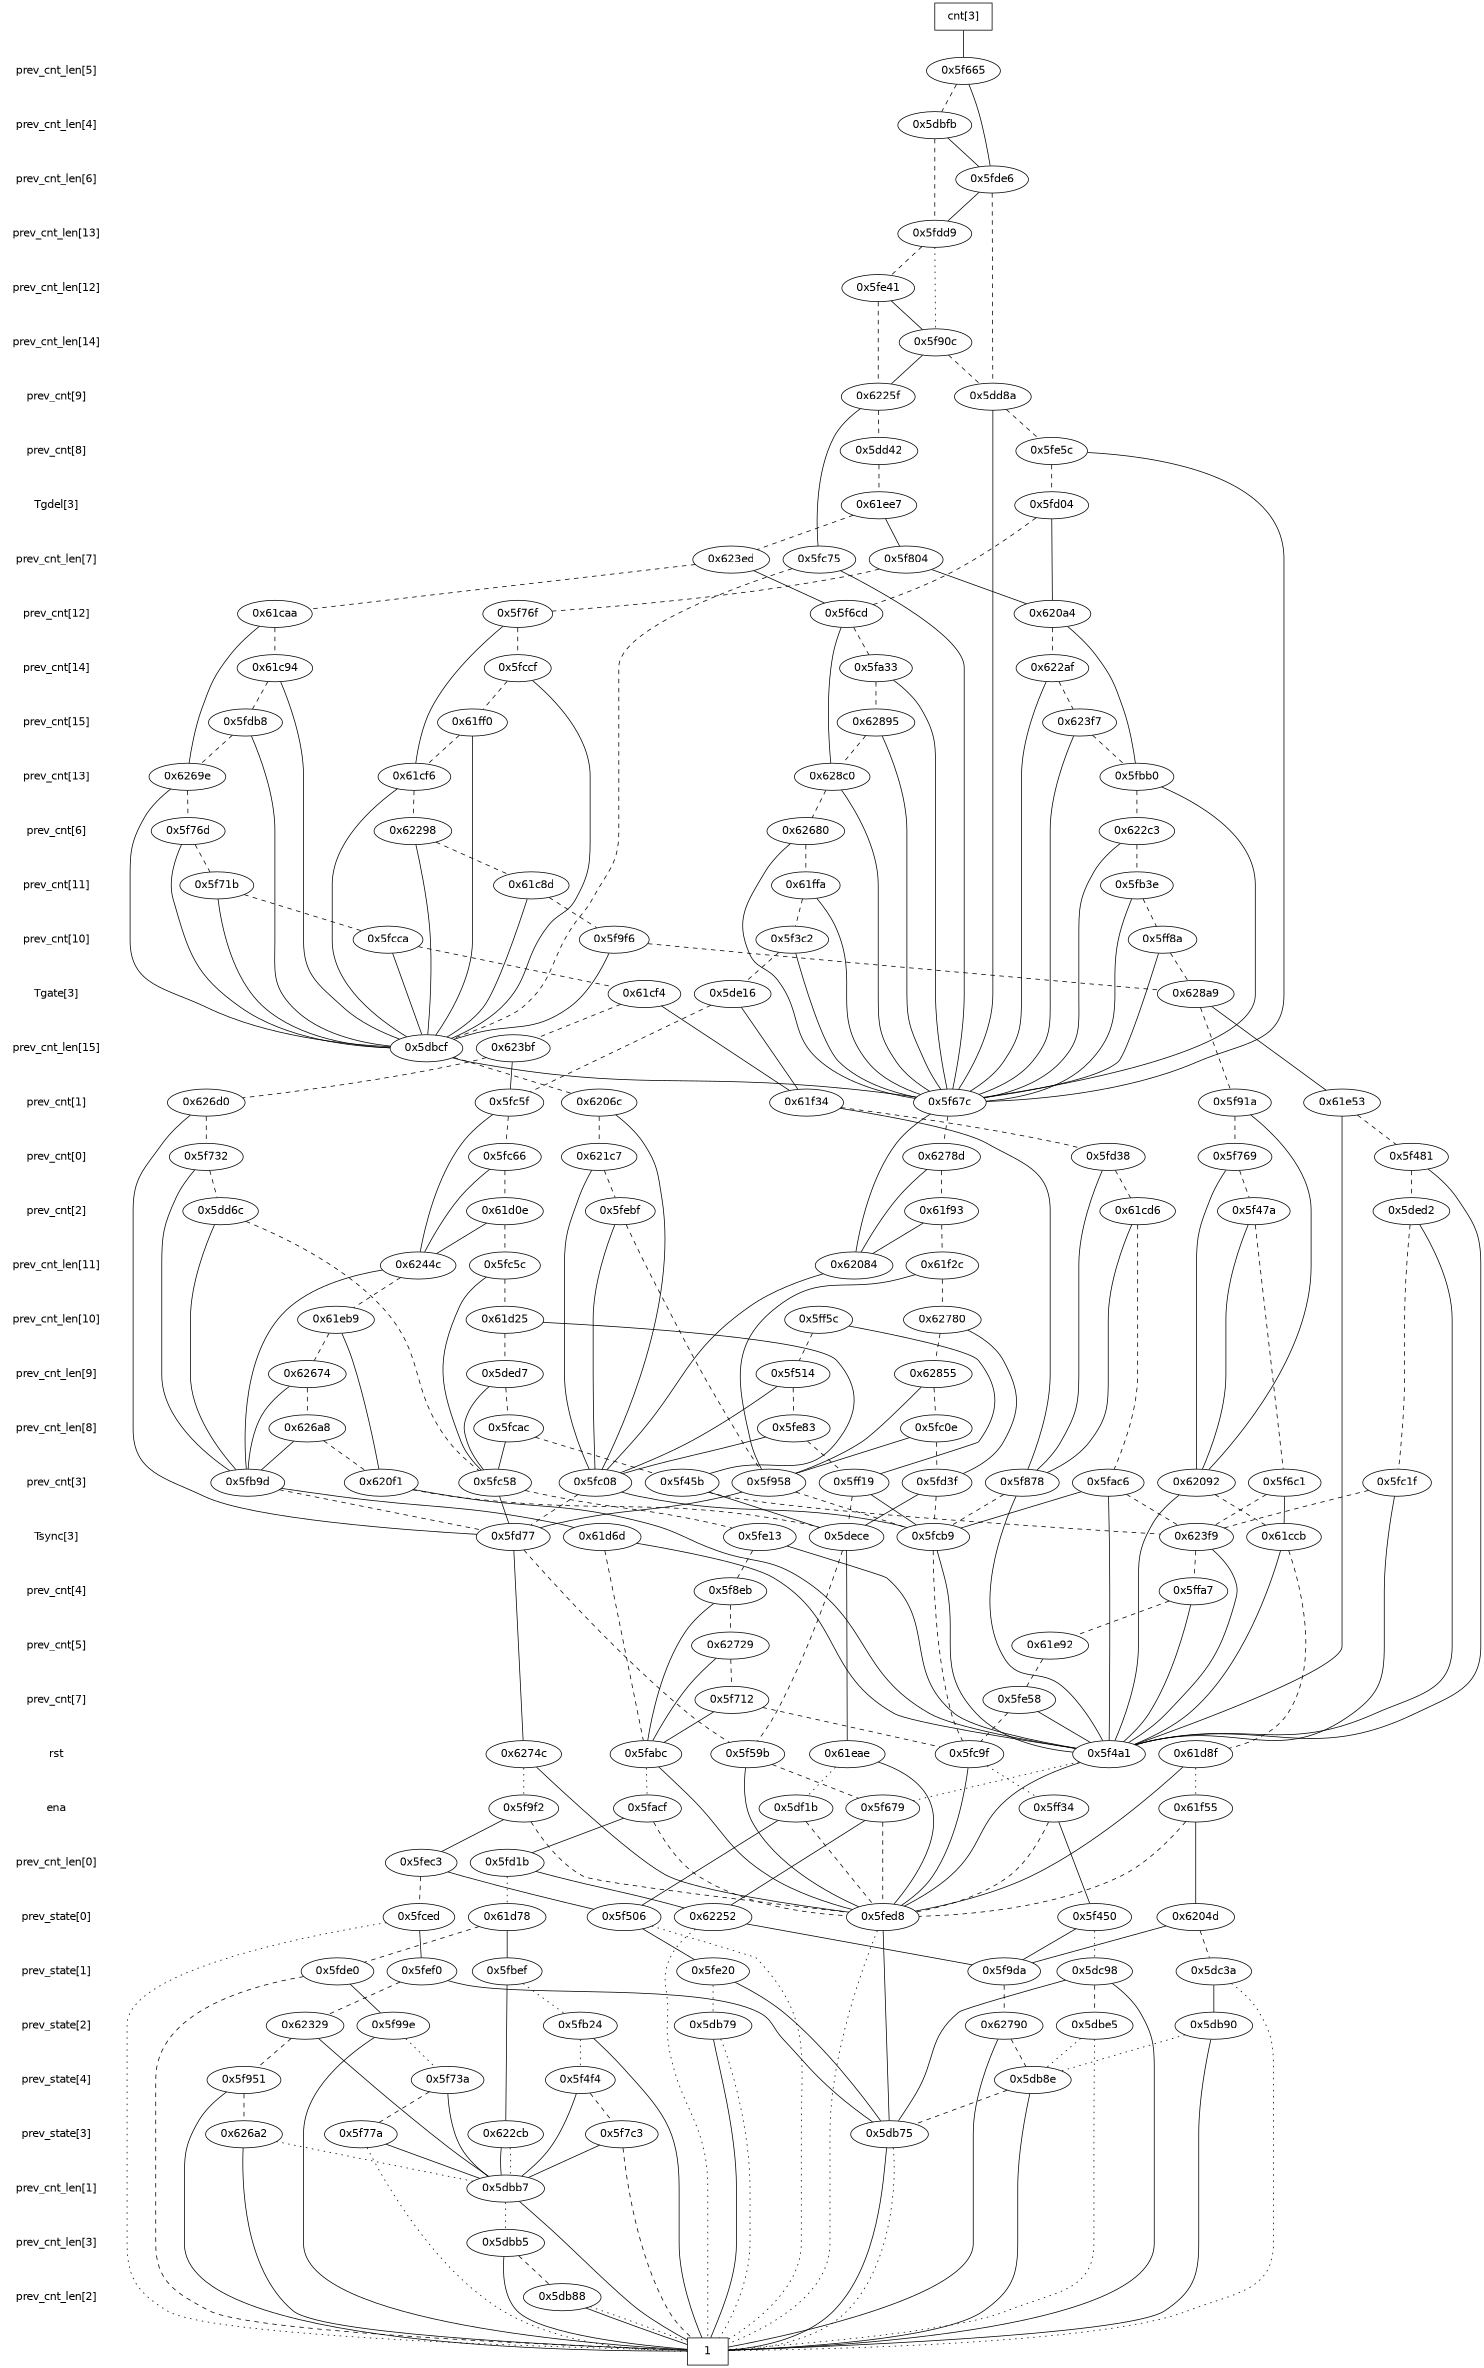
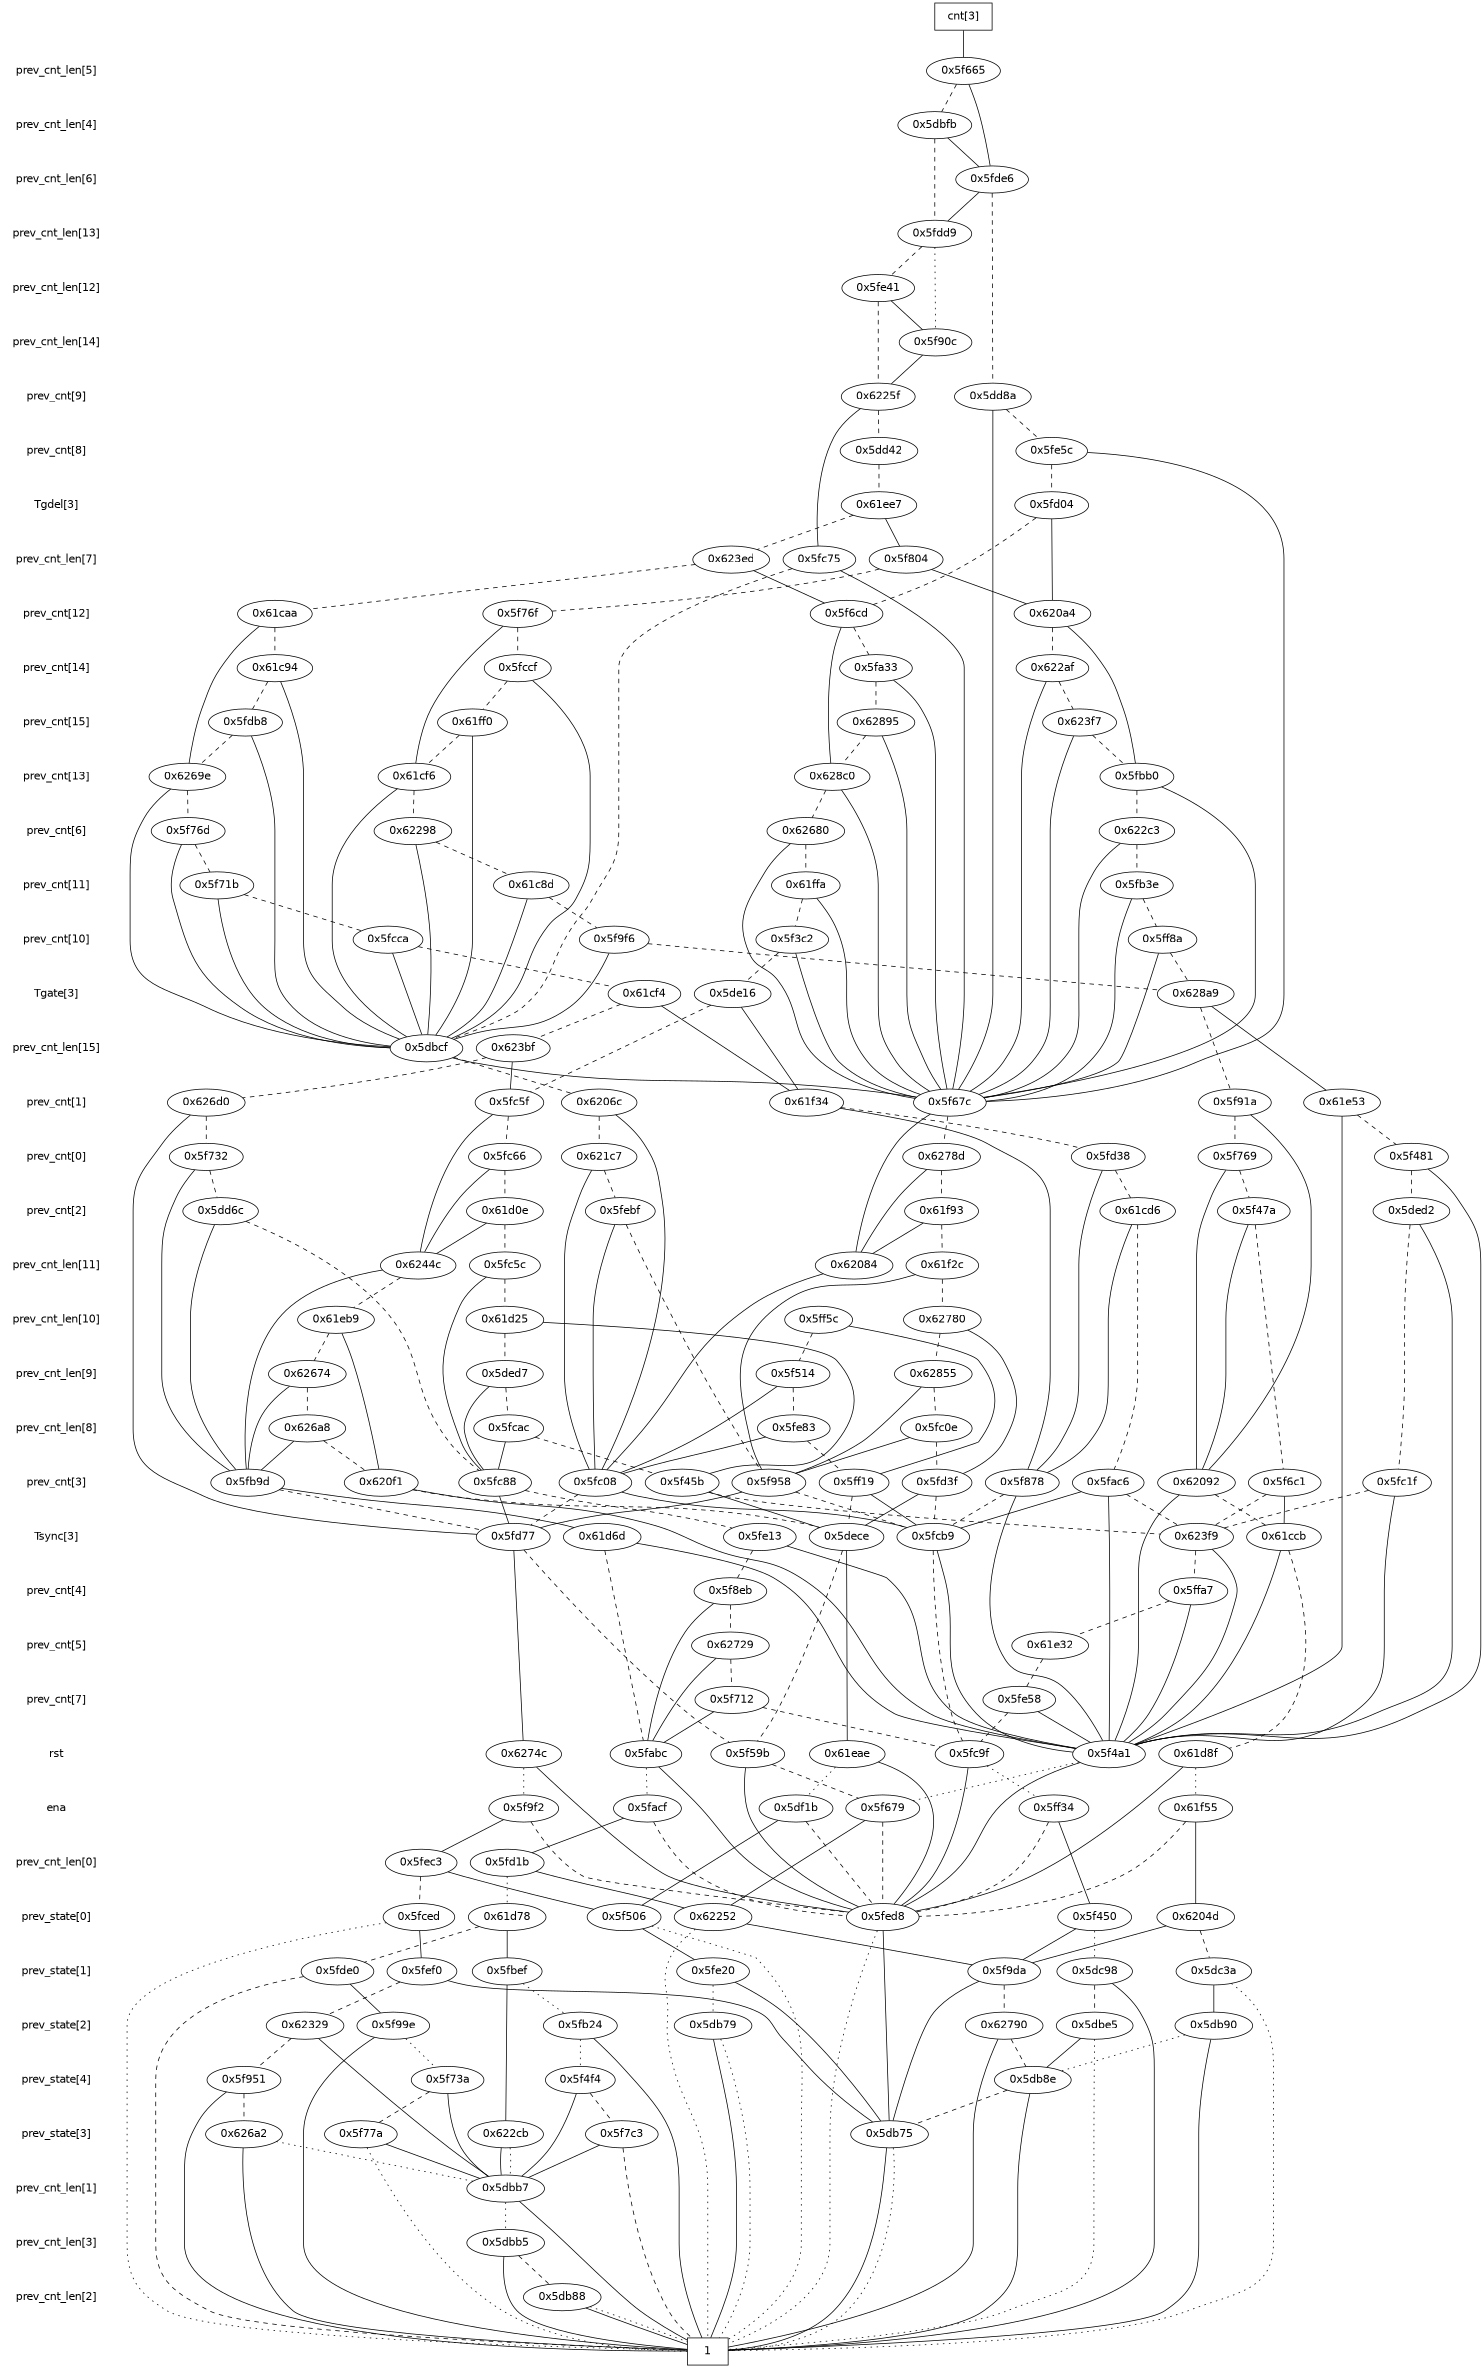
edge "0x5f90c" -- "0x5dd8a": removed
node "0x5fc58": label "0x5fc58" -> "0x5fc88"
node "0x61e92": label "0x61e92" -> "0x61e32"
edge "0x5dc98" -- "0x5db75": now "0x5f9da" -- "0x5db75"
edge "0x5dbe5" -- "0x5db8e": style dotted -> solid
